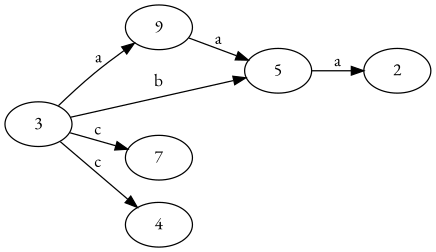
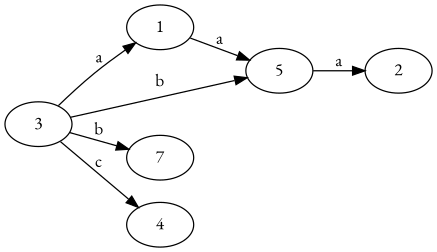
node "9": label "9" -> "1"
edge "3" -> "7": label "c" -> "b"
